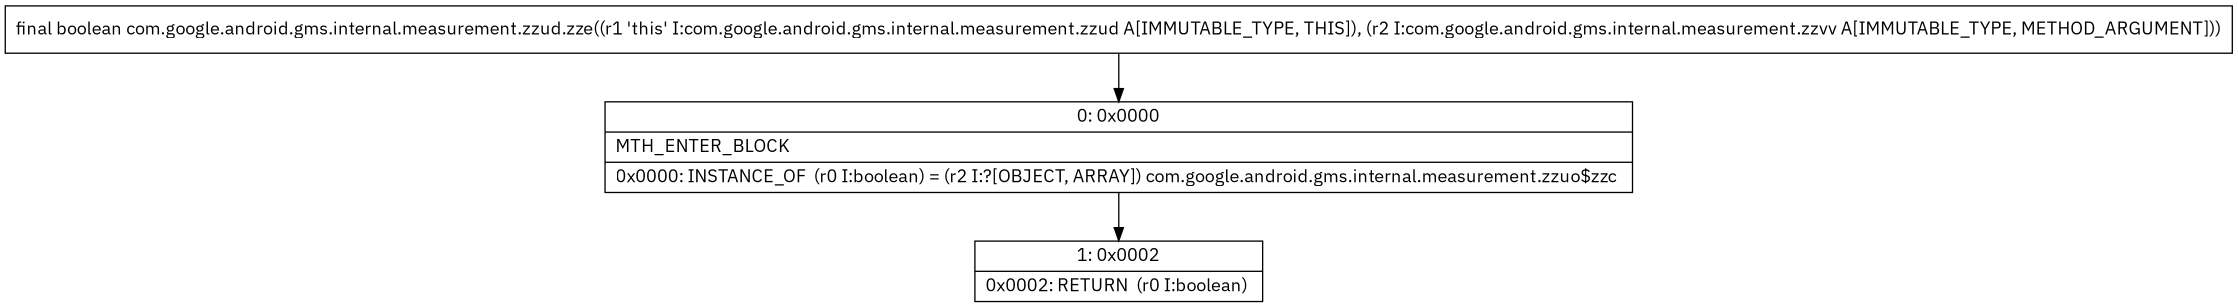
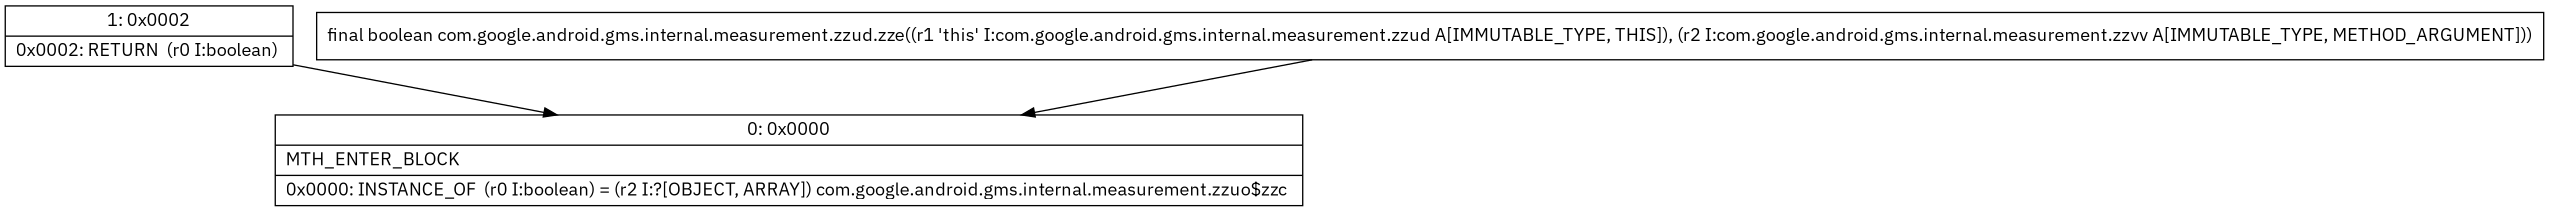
edge "0: 0x0000" -> "1: 0x0002": reversed
